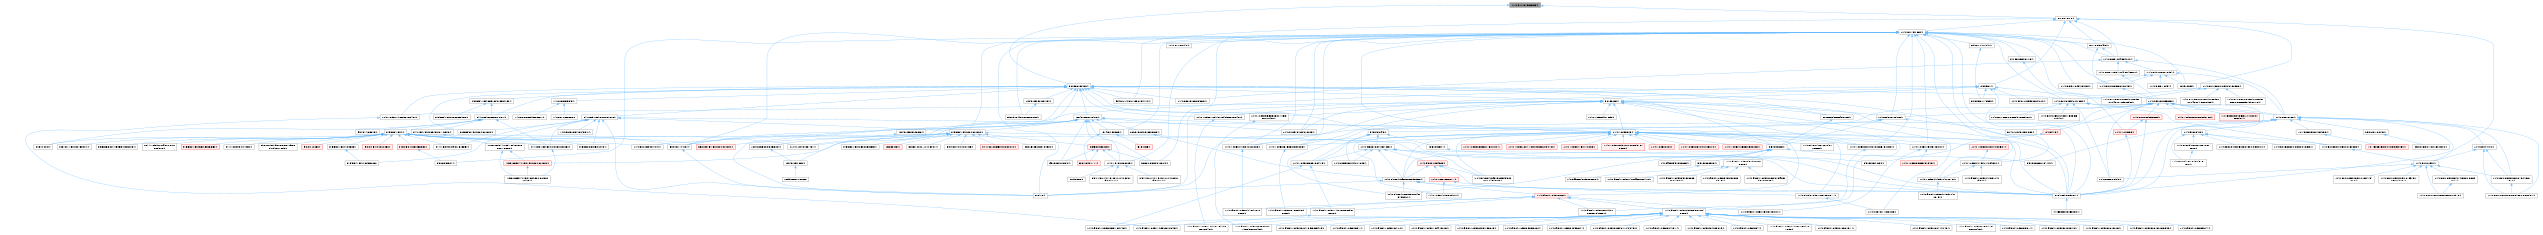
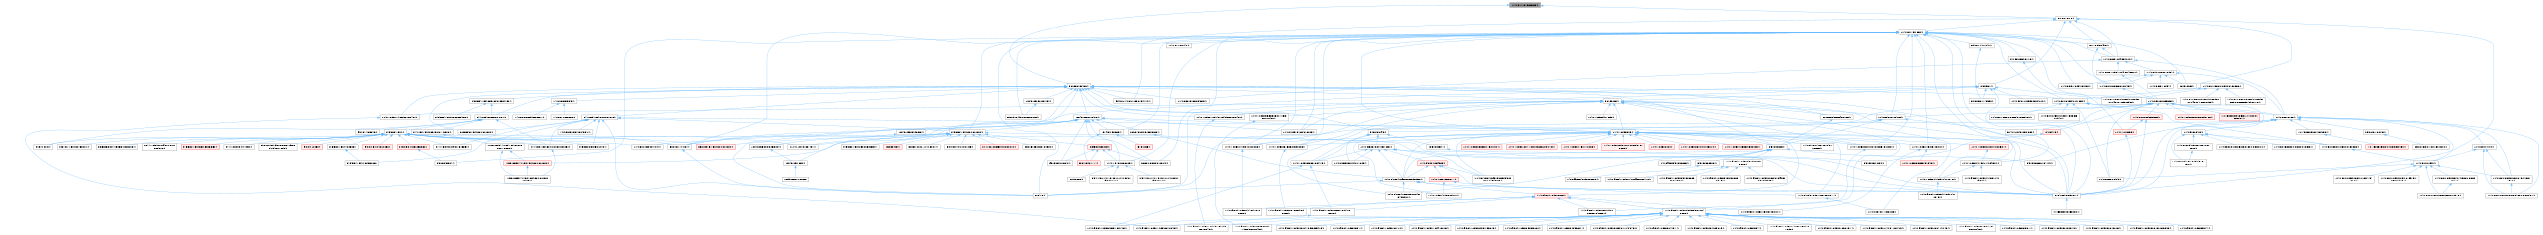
node "AnimGraphNode_MirrorDataTable Base.h": label "AnimGraphNode_MirrorDataTable Base.h" -> "AnimGraphNode_StateMachine Base.h"
node "AnimGraphNode_AnimDynamics.h": added
